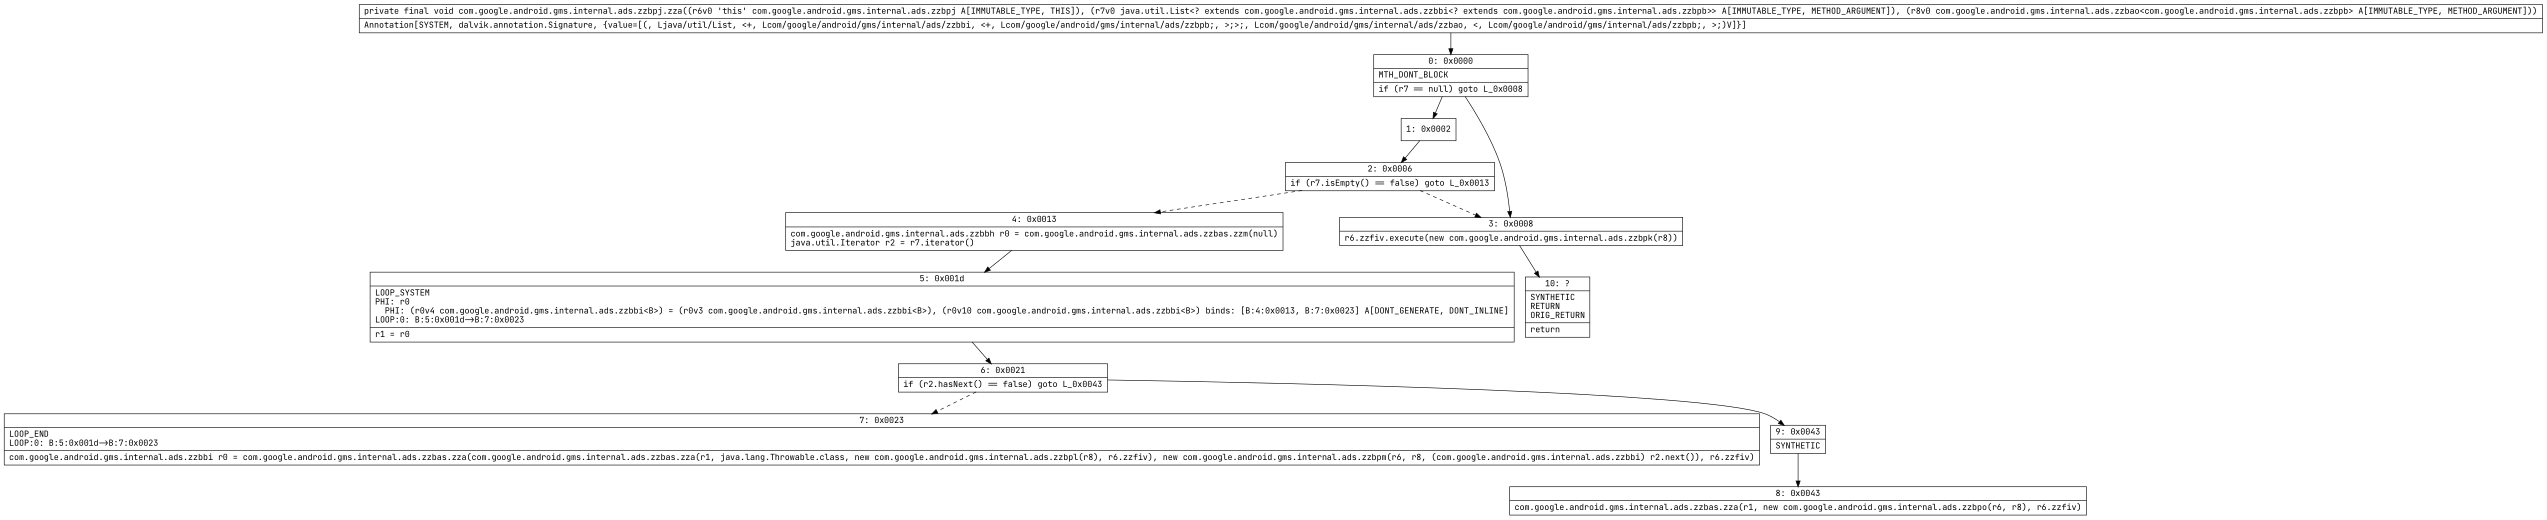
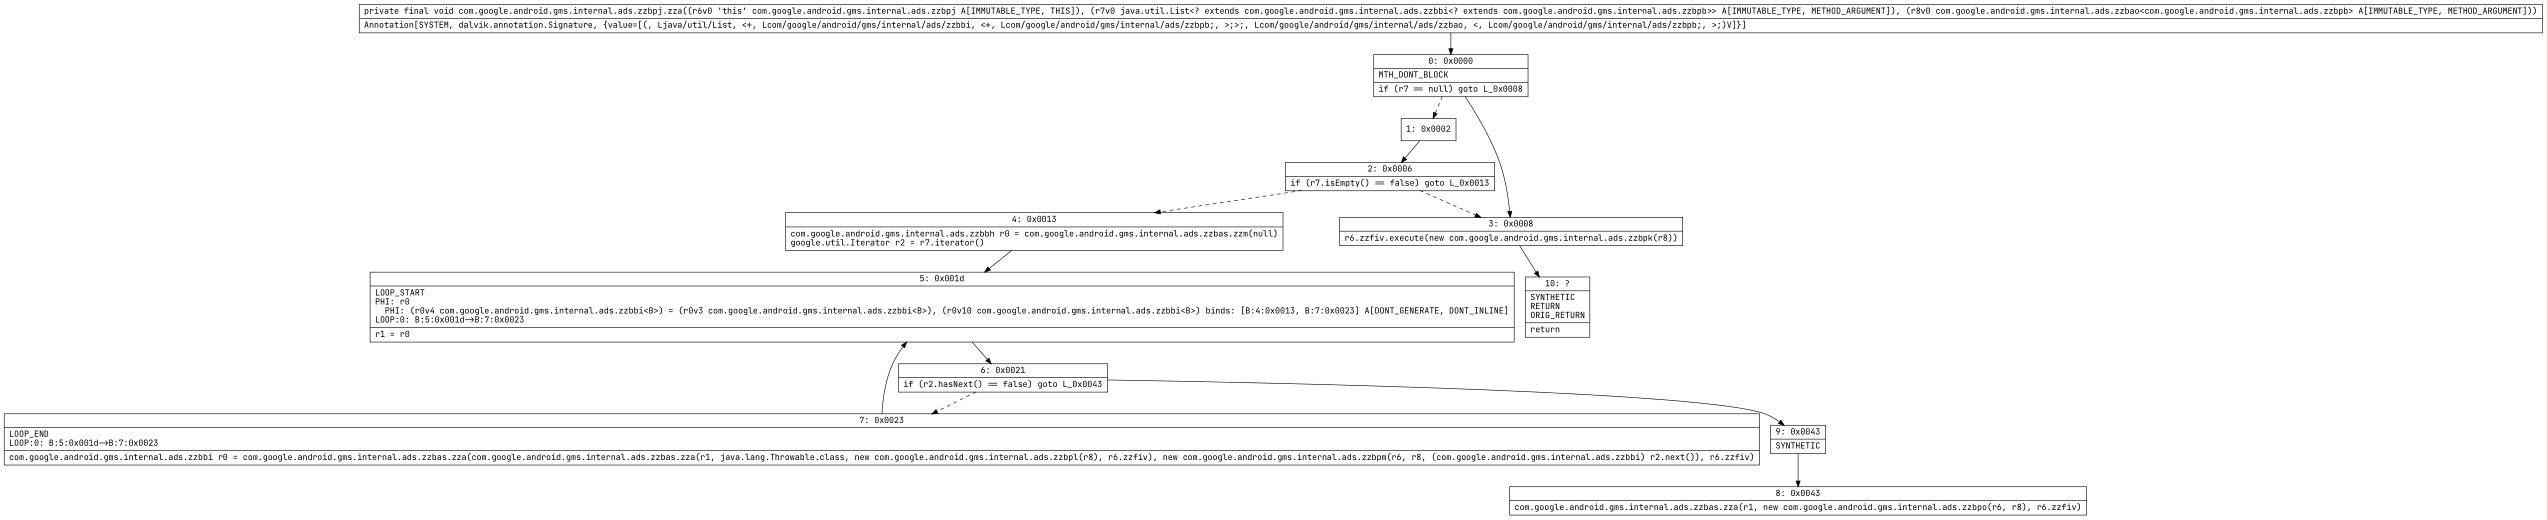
edge "0: 0x0000" -> "1: 0x0002": style solid -> dashed
node "4: 0x0013": text "java.util.Iterator r2 = r7.iterator()" -> "google.util.Iterator r2 = r7.iterator()"
node "5: 0x001d": text "LOOP_SYSTEM" -> "LOOP_START"
edge "7: 0x0023" -> "5: 0x001d": added
